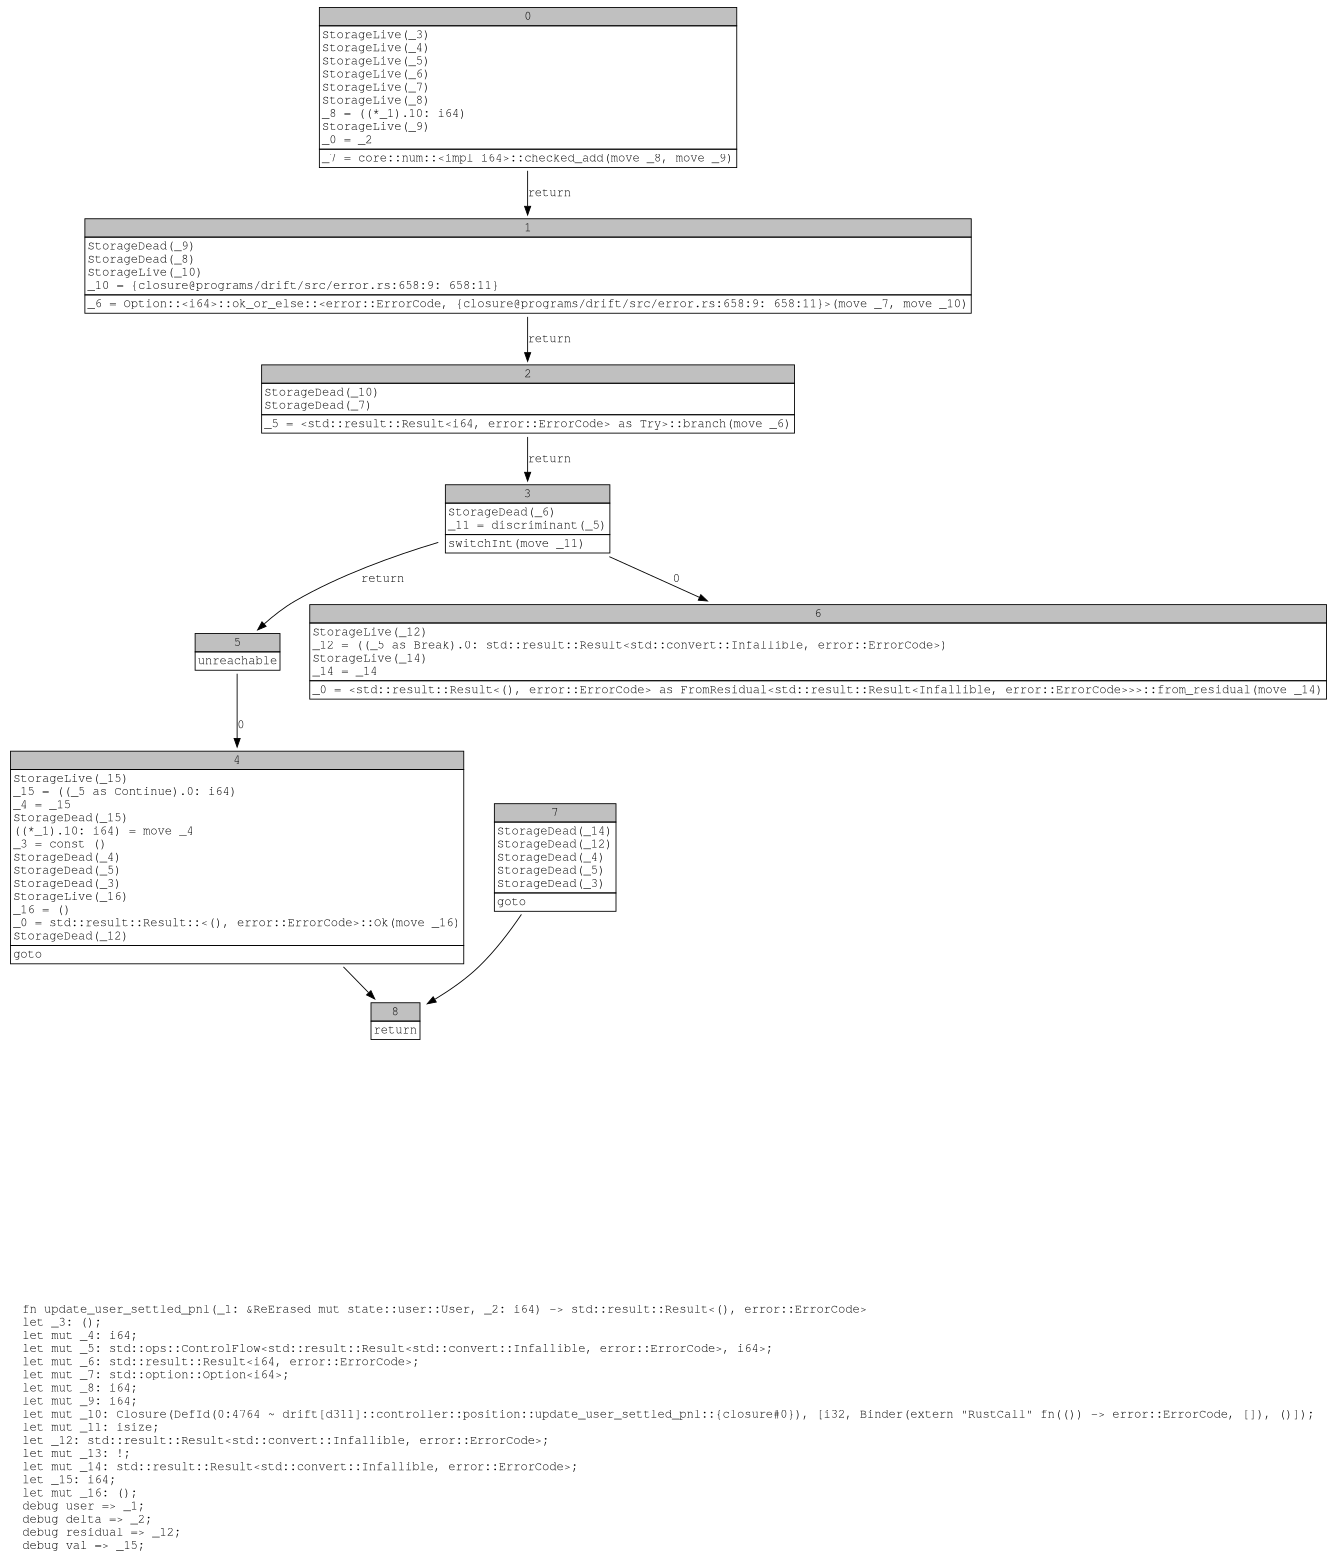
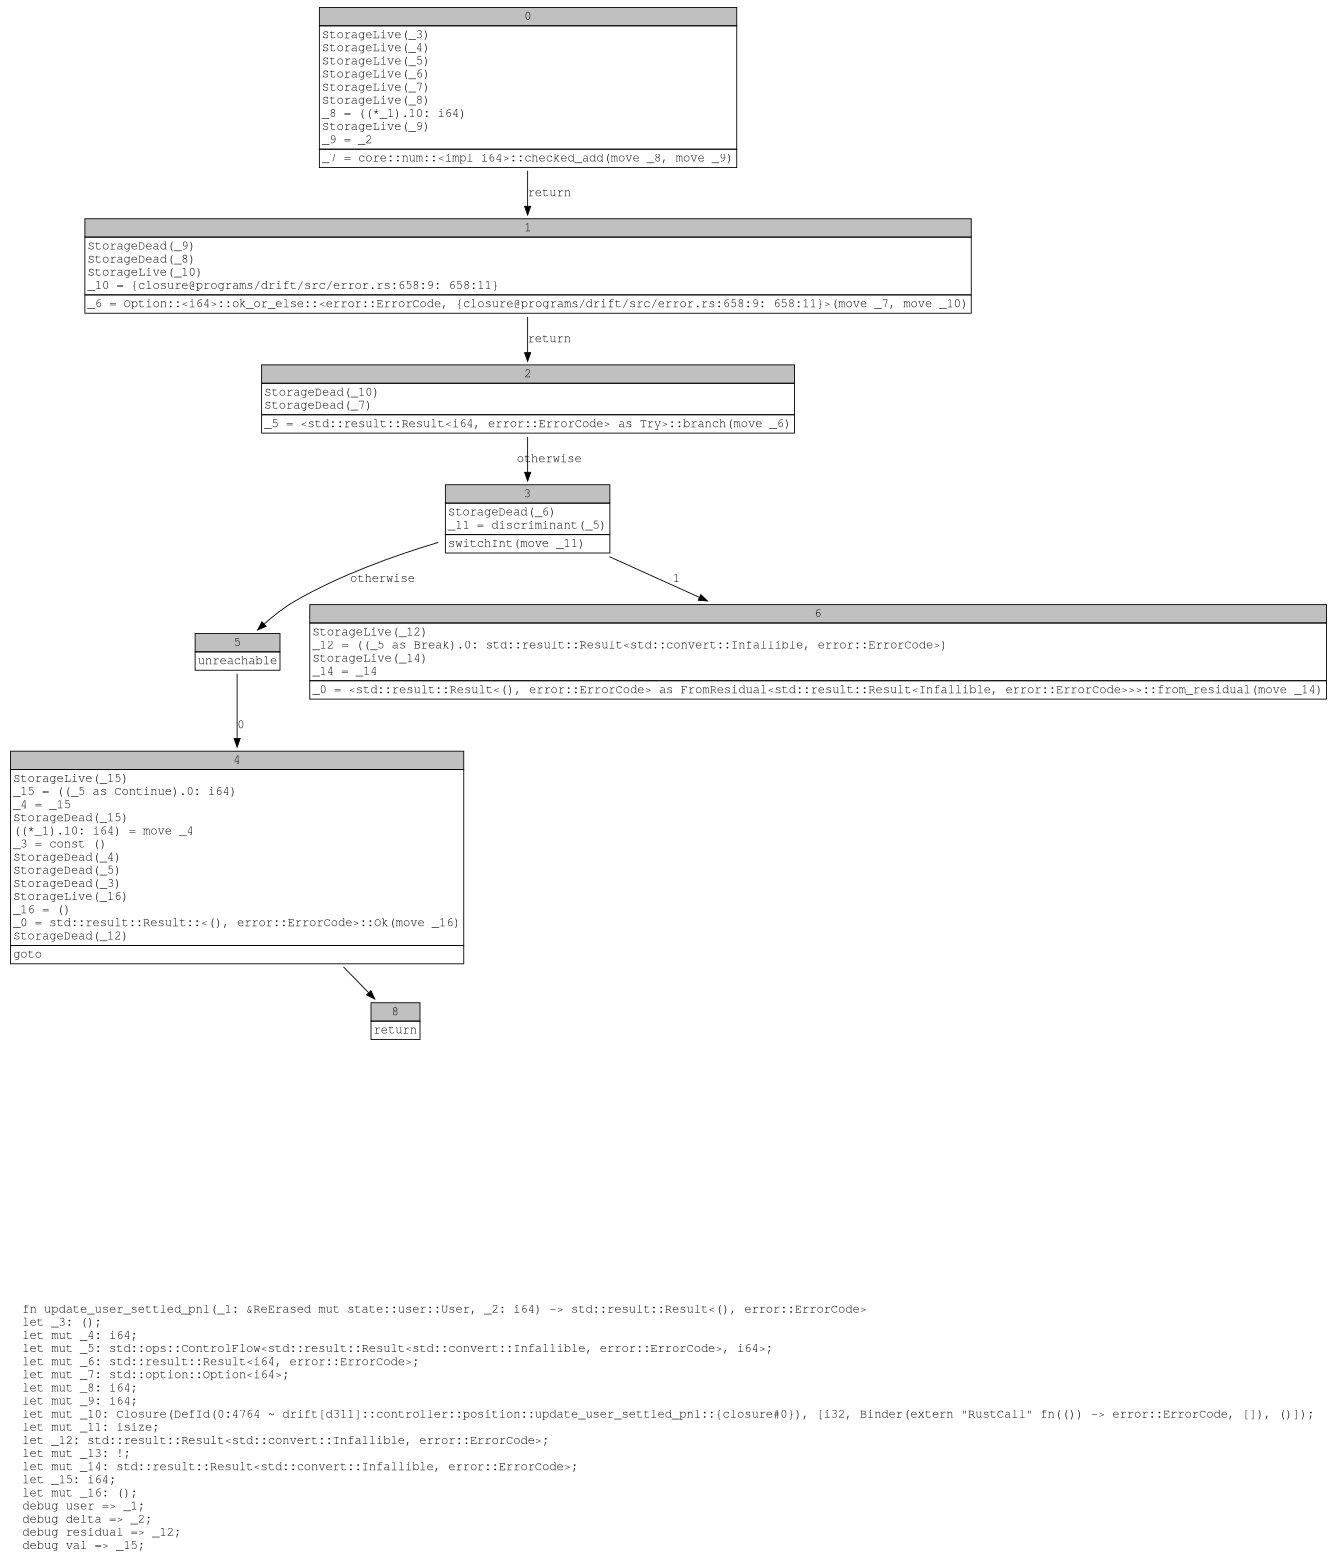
node "0": text "_0 = _2" -> "_9 = _2"
edge "2" -> "3": label "return" -> "otherwise"
edge "3" -> "5": label "return" -> "otherwise"
edge "3" -> "6": label "0" -> "1"
node "7": removed
